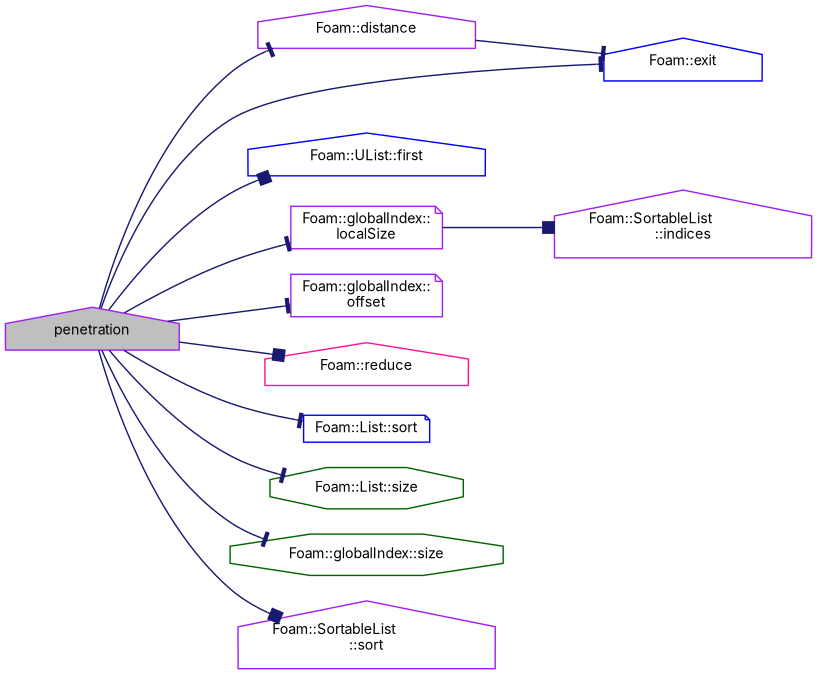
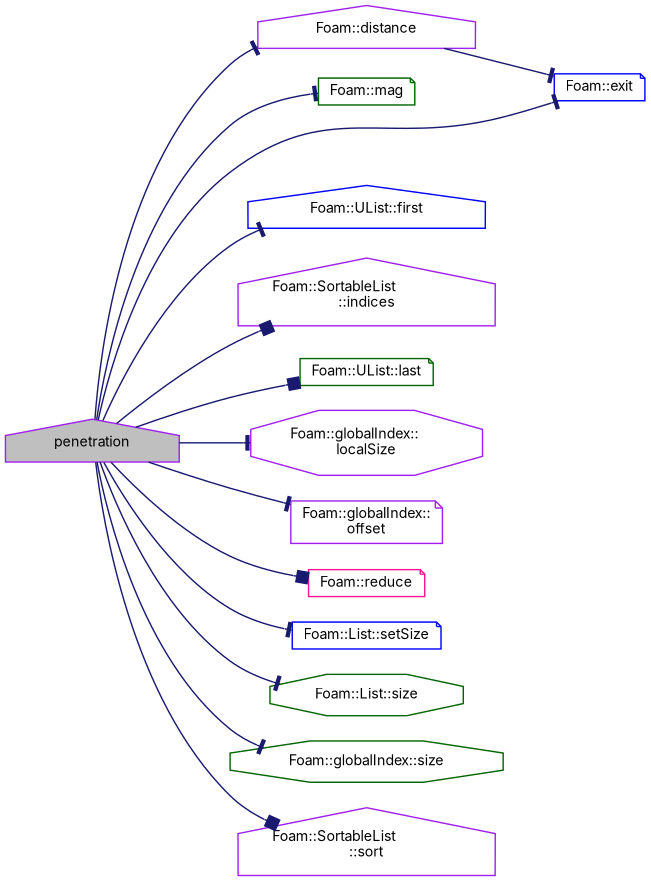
node "Foam::exit": shape house -> note
node "Foam::mag": added
node "Foam::globalIndex:: localSize": shape note -> octagon
edge "Foam::globalIndex:: localSize" -> "Foam::SortableList ::indices": now "penetration" -> "Foam::SortableList ::indices"
edge "penetration" -> "Foam::UList::first": arrowhead box -> tee
node "Foam::reduce": shape house -> note
node "Foam::UList::last": added
node "Foam::List::sort": label "Foam::List::sort" -> "Foam::List::setSize"
